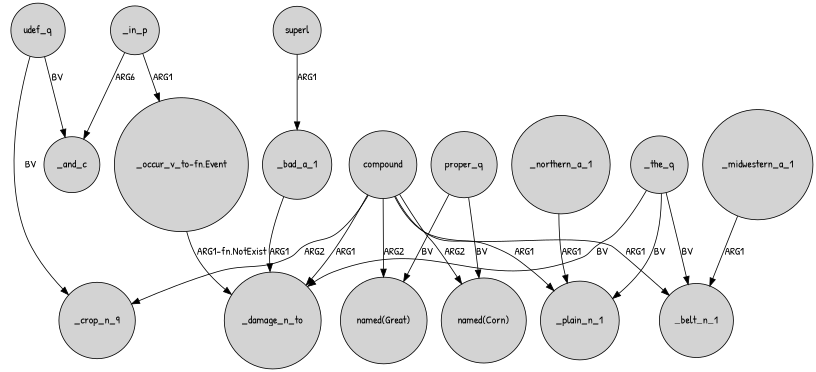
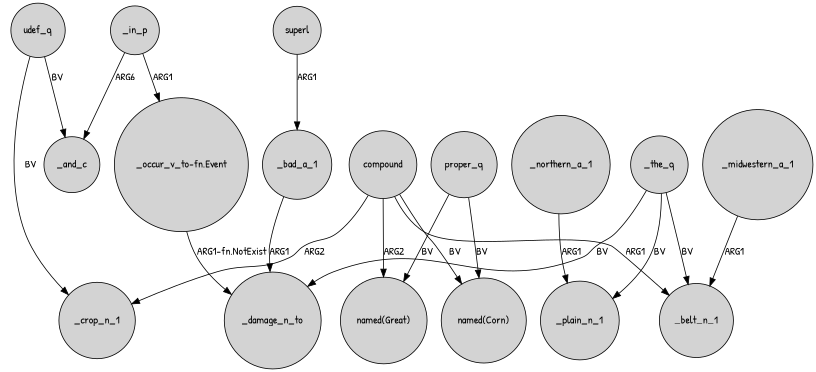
edge "compound" -> "_damage_n_to": removed, label "ARG1"
edge "compound" -> "_plain_n_1": removed, label "ARG1"
edge "compound" -> "named(Corn)": label "ARG2" -> "BV"
node "_crop_n_9": label "_crop_n_9" -> "_crop_n_1"
